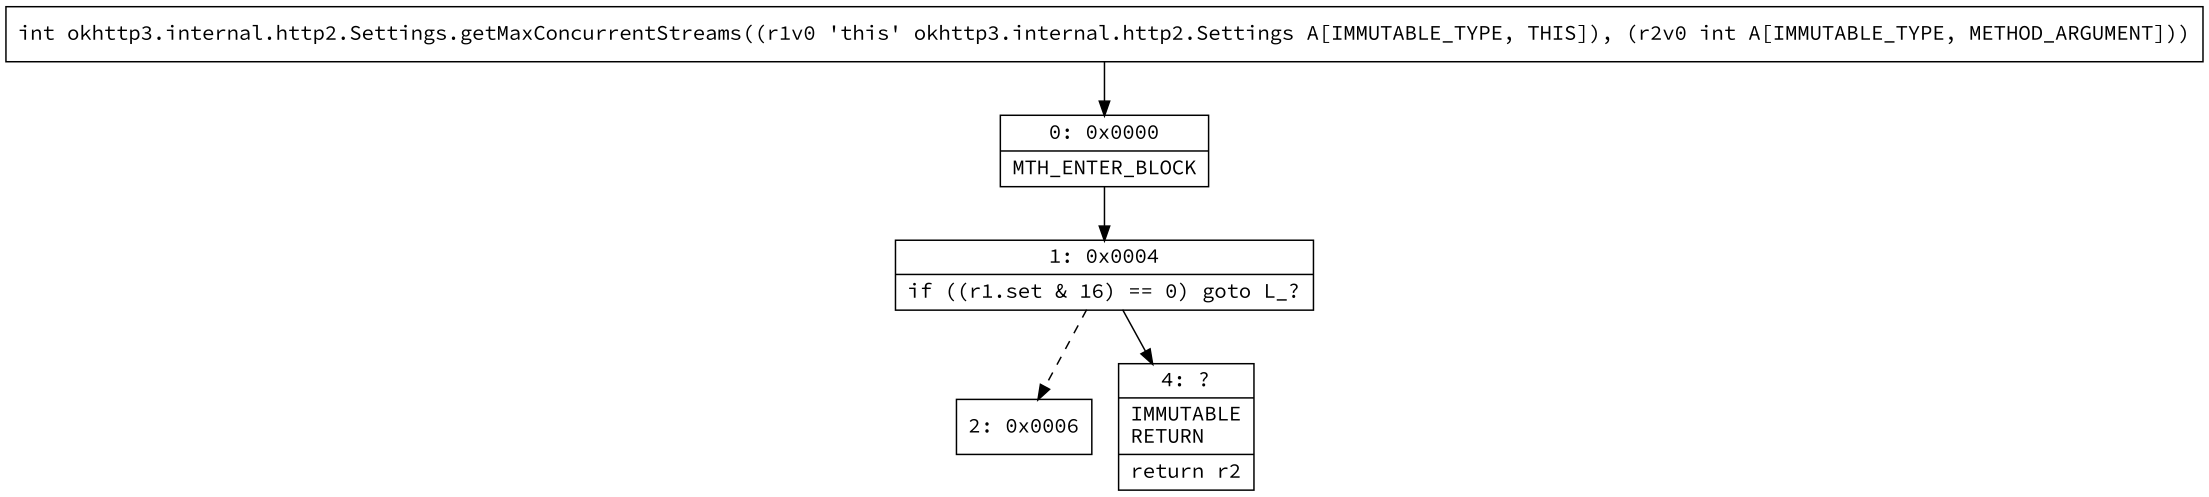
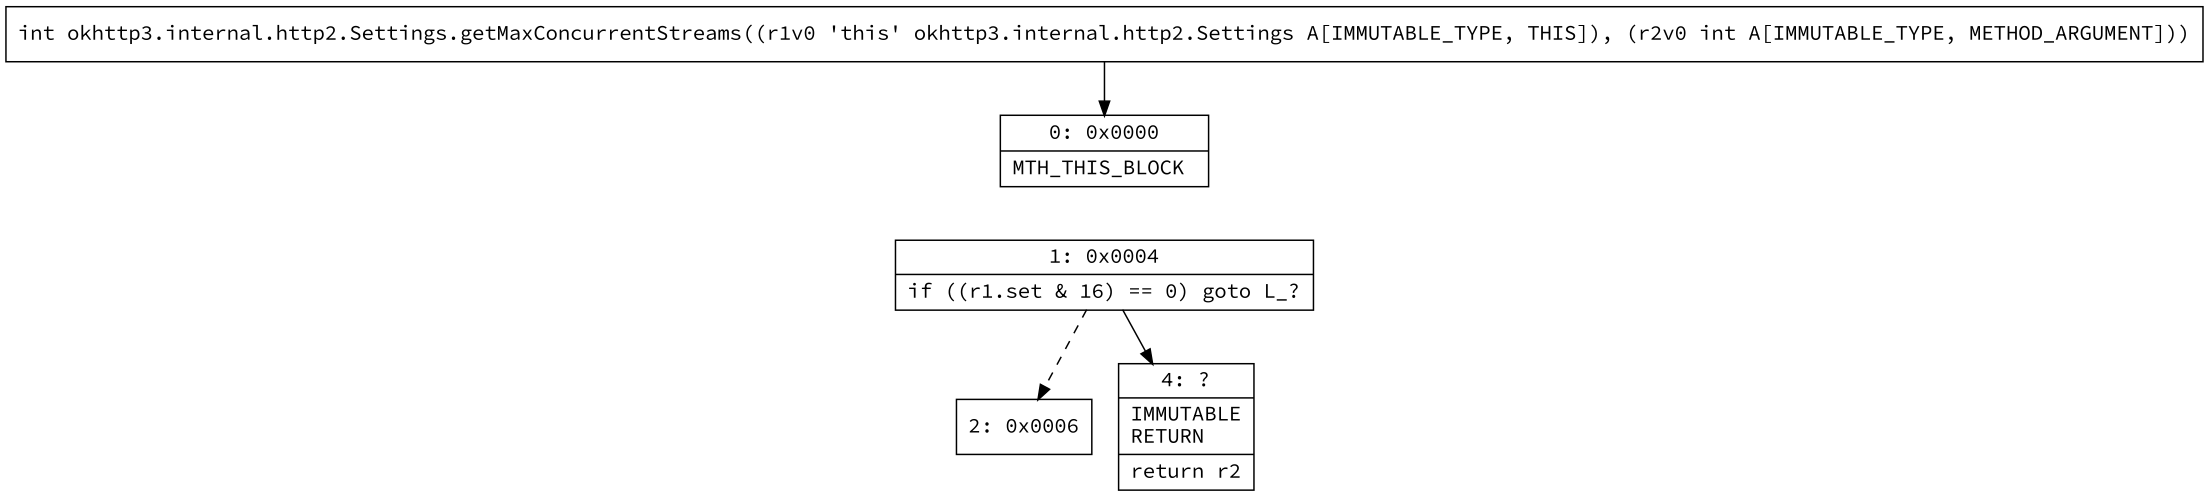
node "0: 0x0000": text "MTH_ENTER_BLOCK" -> "MTH_THIS_BLOCK"
edge "0: 0x0000" -> "1: 0x0004": removed
